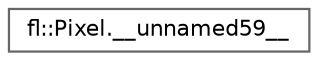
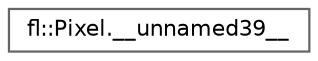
node "fl::Pixel.__unnamed59__": label "fl::Pixel.__unnamed59__" -> "fl::Pixel.__unnamed39__"
